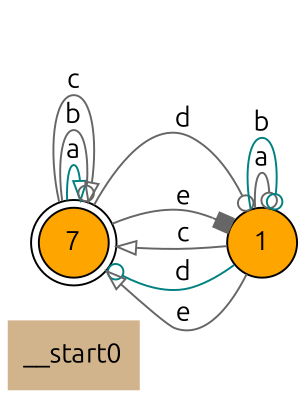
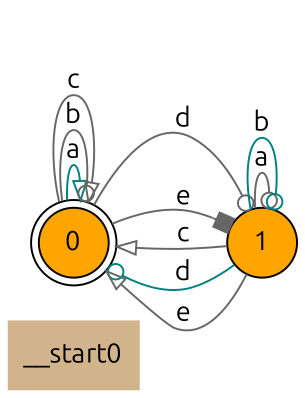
node "7": label "7" -> "0"
